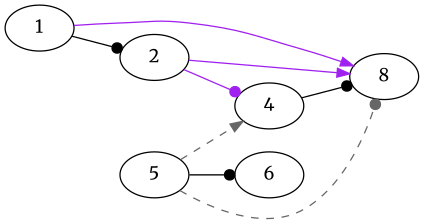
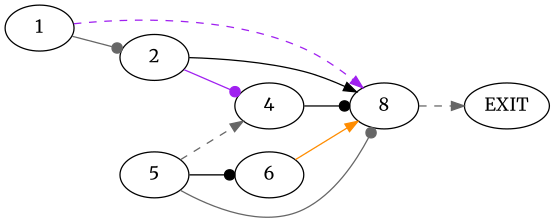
edge "1" -> "8": style solid -> dashed
edge "1" -> "2": color black -> gray40
edge "2" -> "8": color purple -> black
node "EXIT": added
edge "6" -> "8": added
edge "5" -> "8": style dashed -> solid
